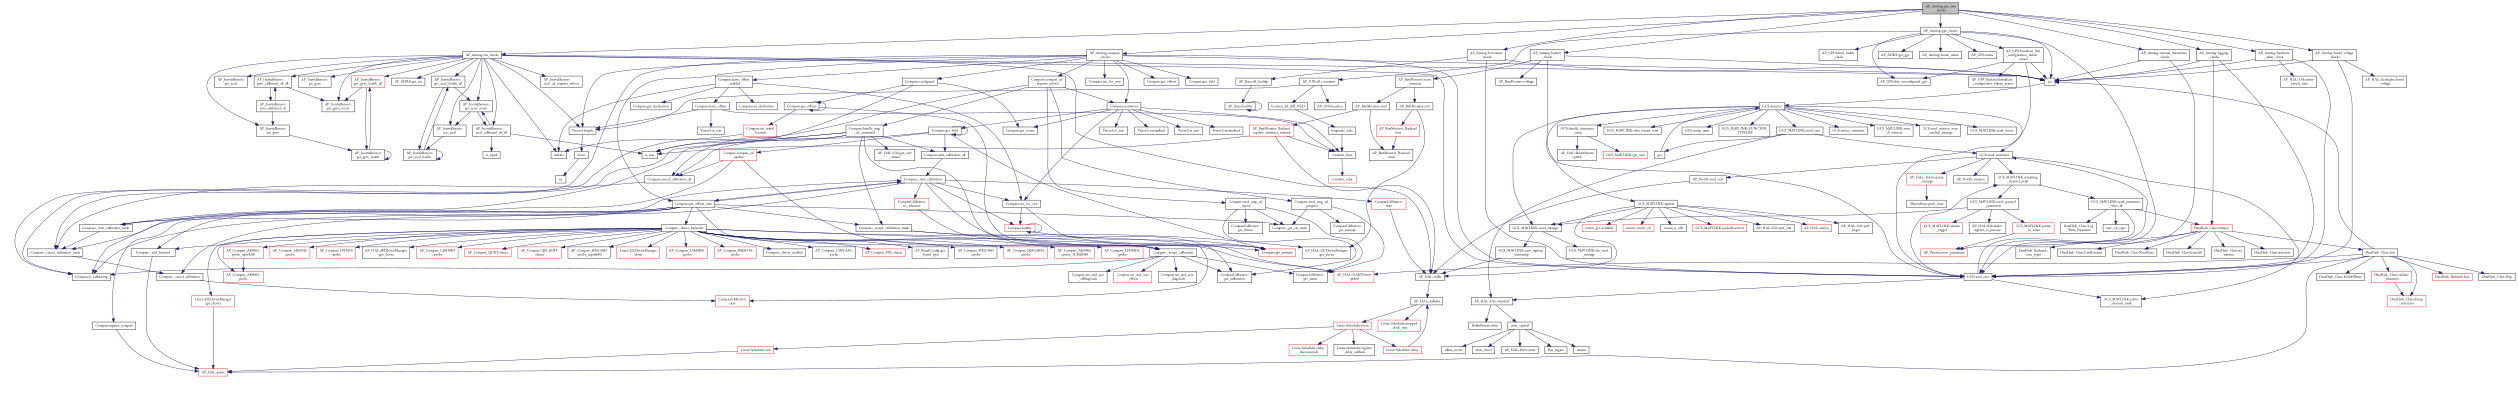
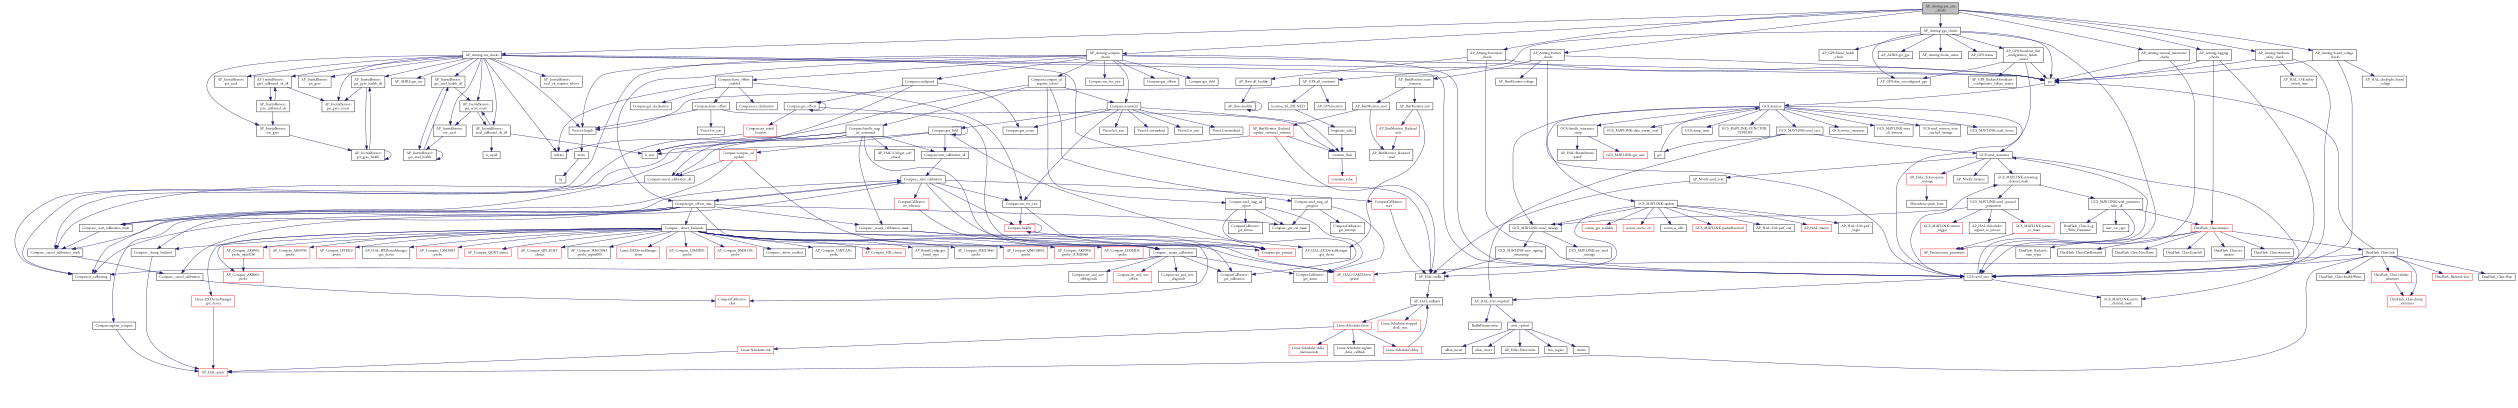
node "AP_InertialSensor:: get_gyro_health_all": color red -> black
node "Compass::_add_backend": label "Compass::_add_backend" -> "Compass::_dump_backend"
